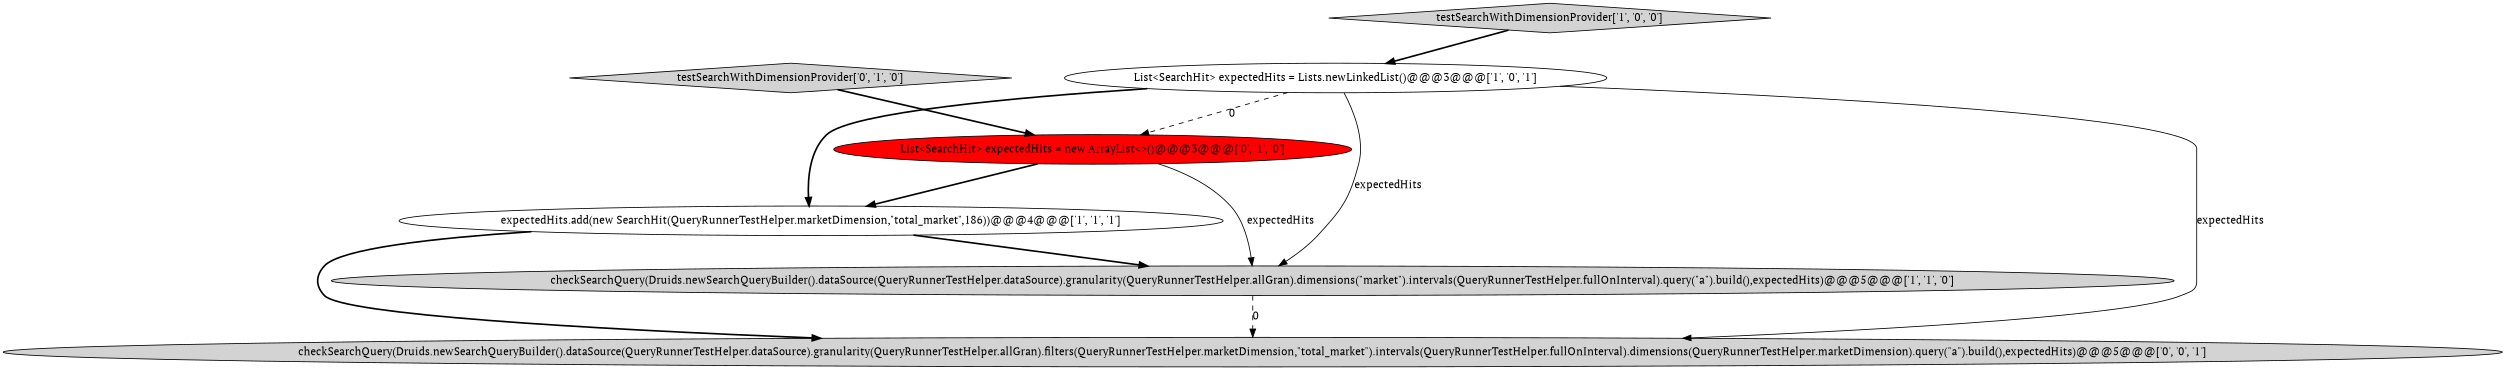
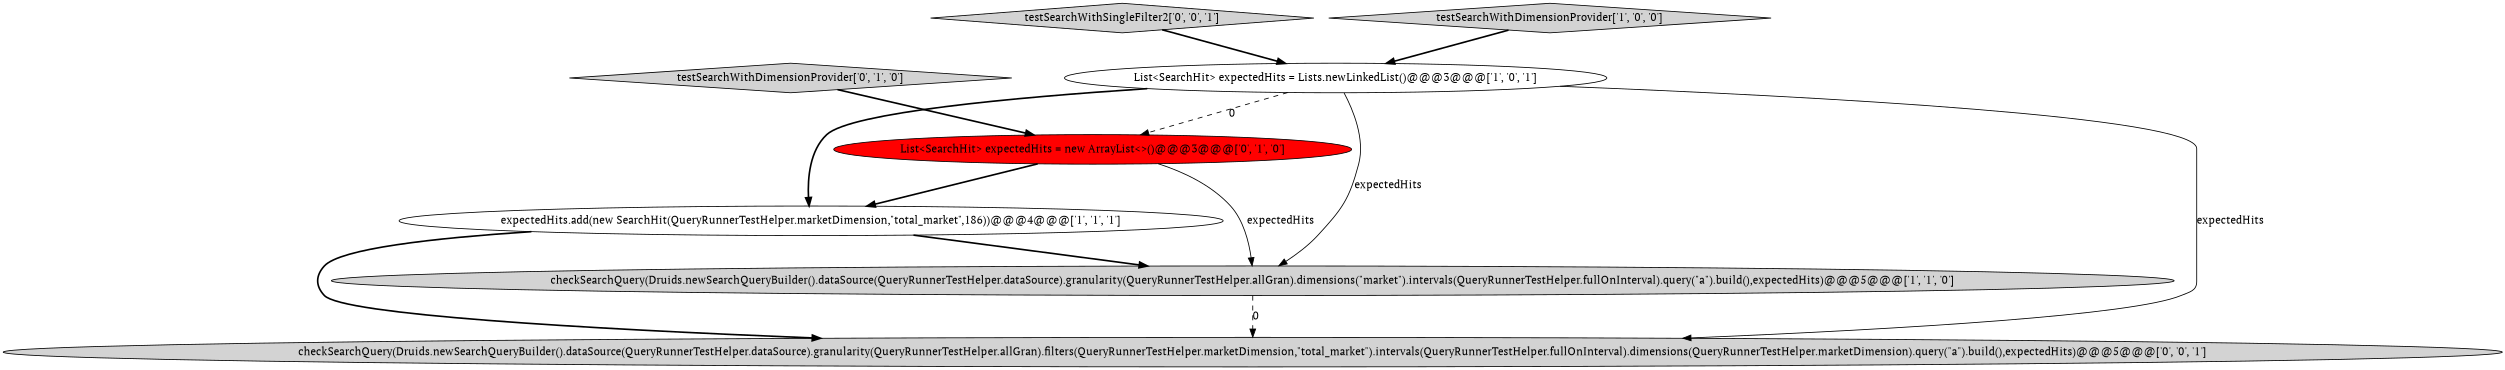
node "testSearchWithSingleFilter2['0', '0', '1']": added
